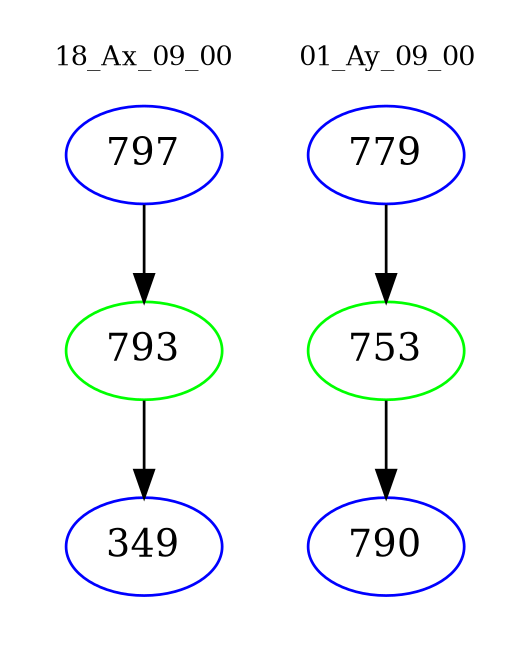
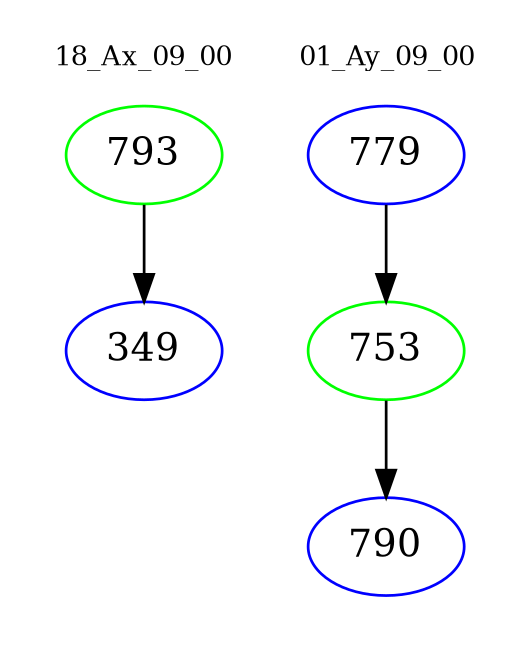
node "797": removed
